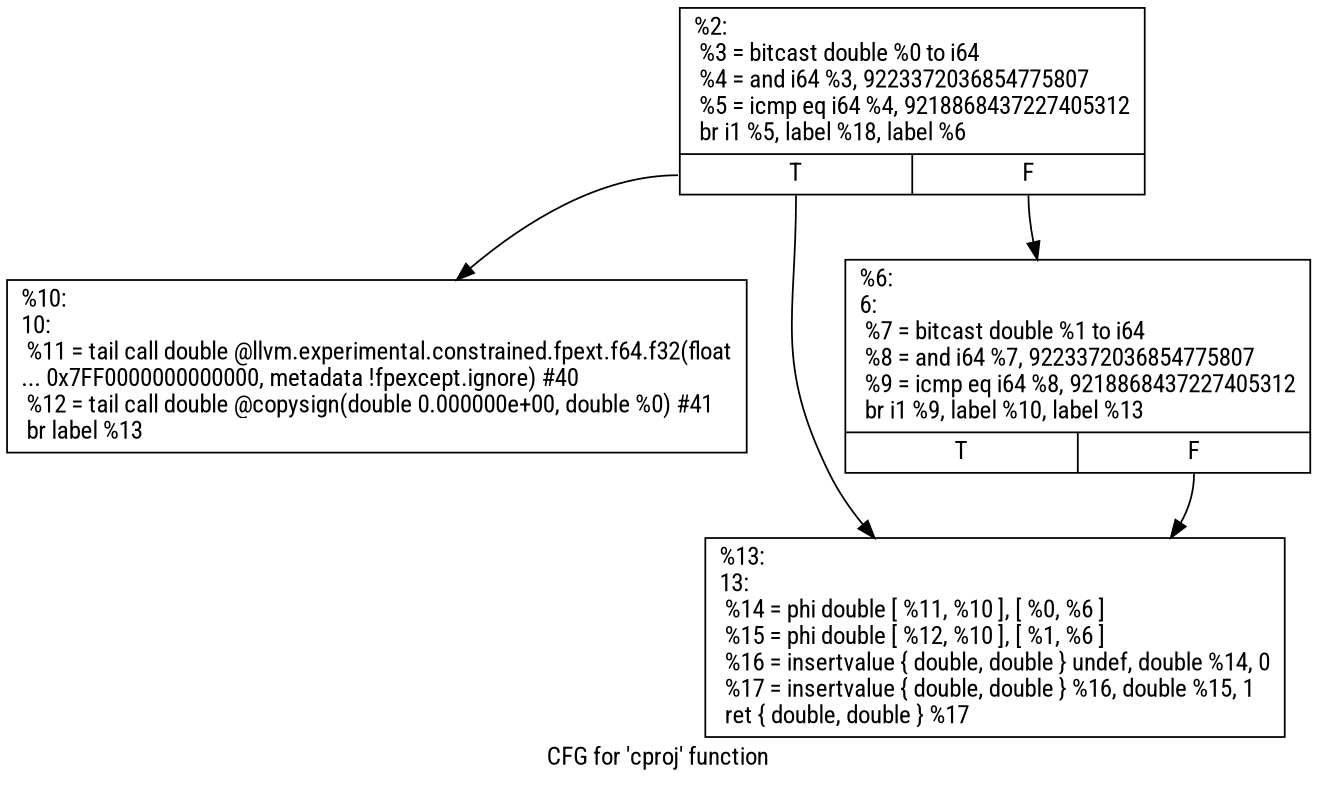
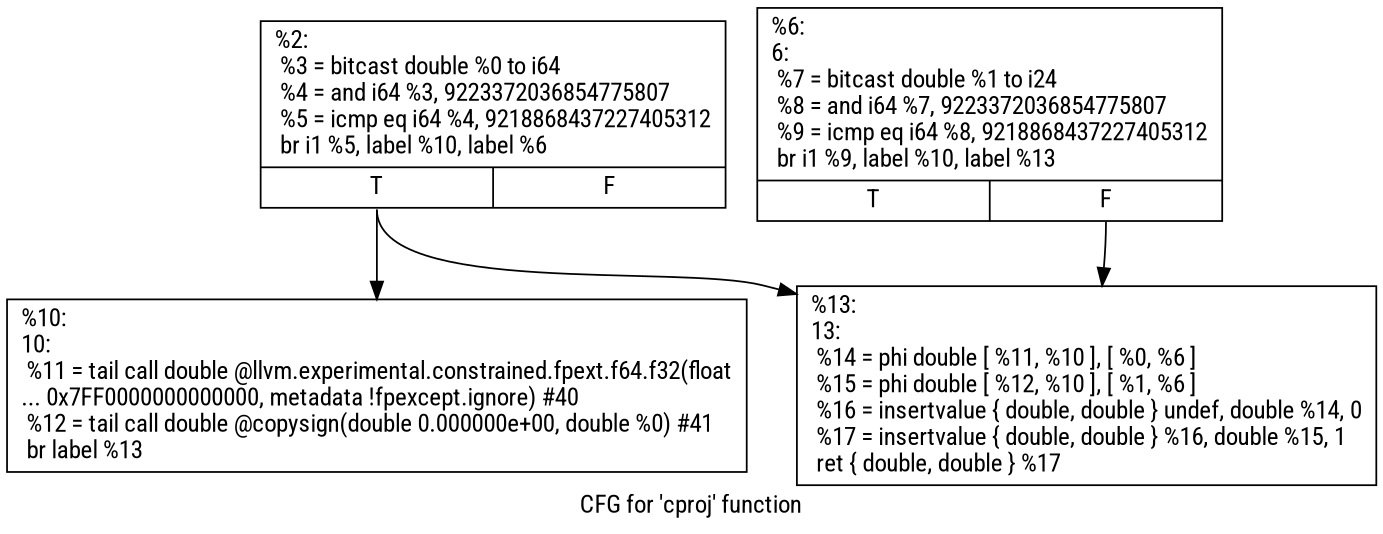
node "%2:": text "br i1 %5, label %18, label %6" -> "br i1 %5, label %10, label %6"
edge "%2:" -> "%6:": removed
node "%6:": text "%7 = bitcast double %1 to i64" -> "%7 = bitcast double %1 to i24"
